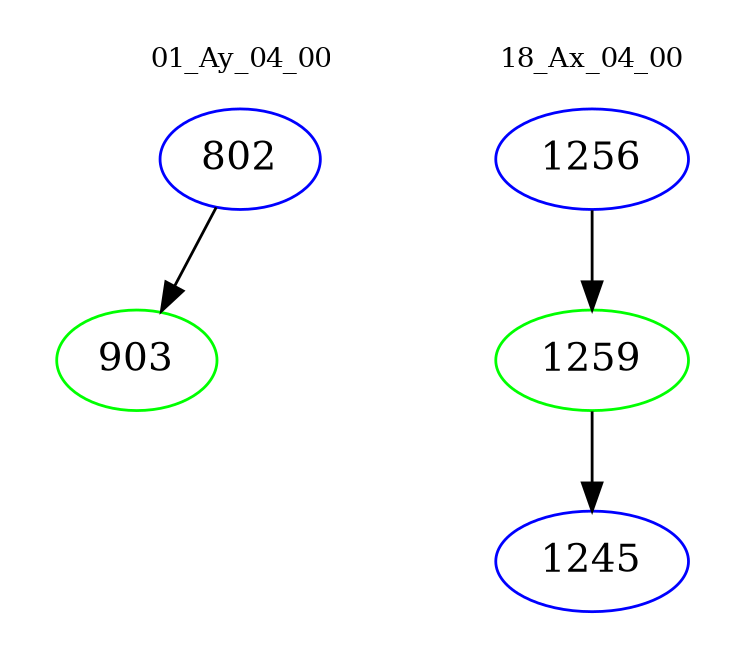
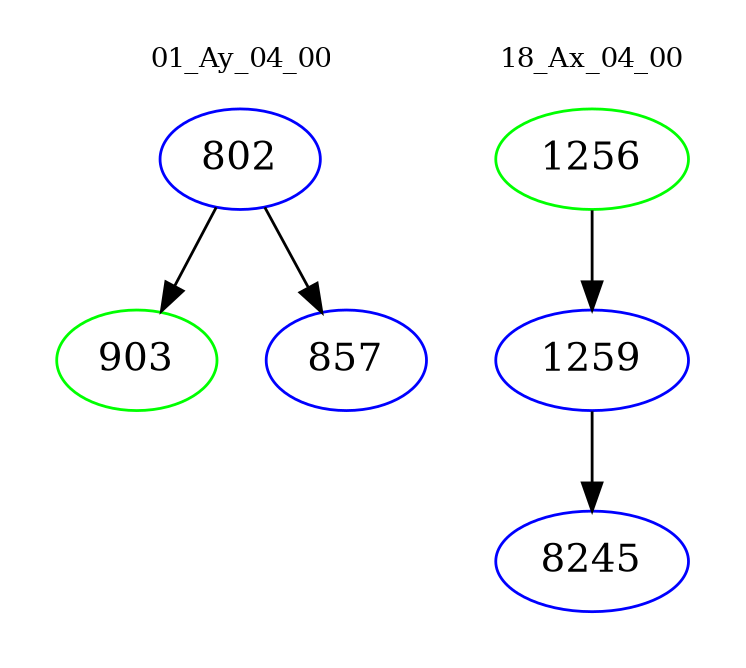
node "1256": color blue -> green
node "857": added
node "1259": color green -> blue
node "1245": label "1245" -> "8245"
